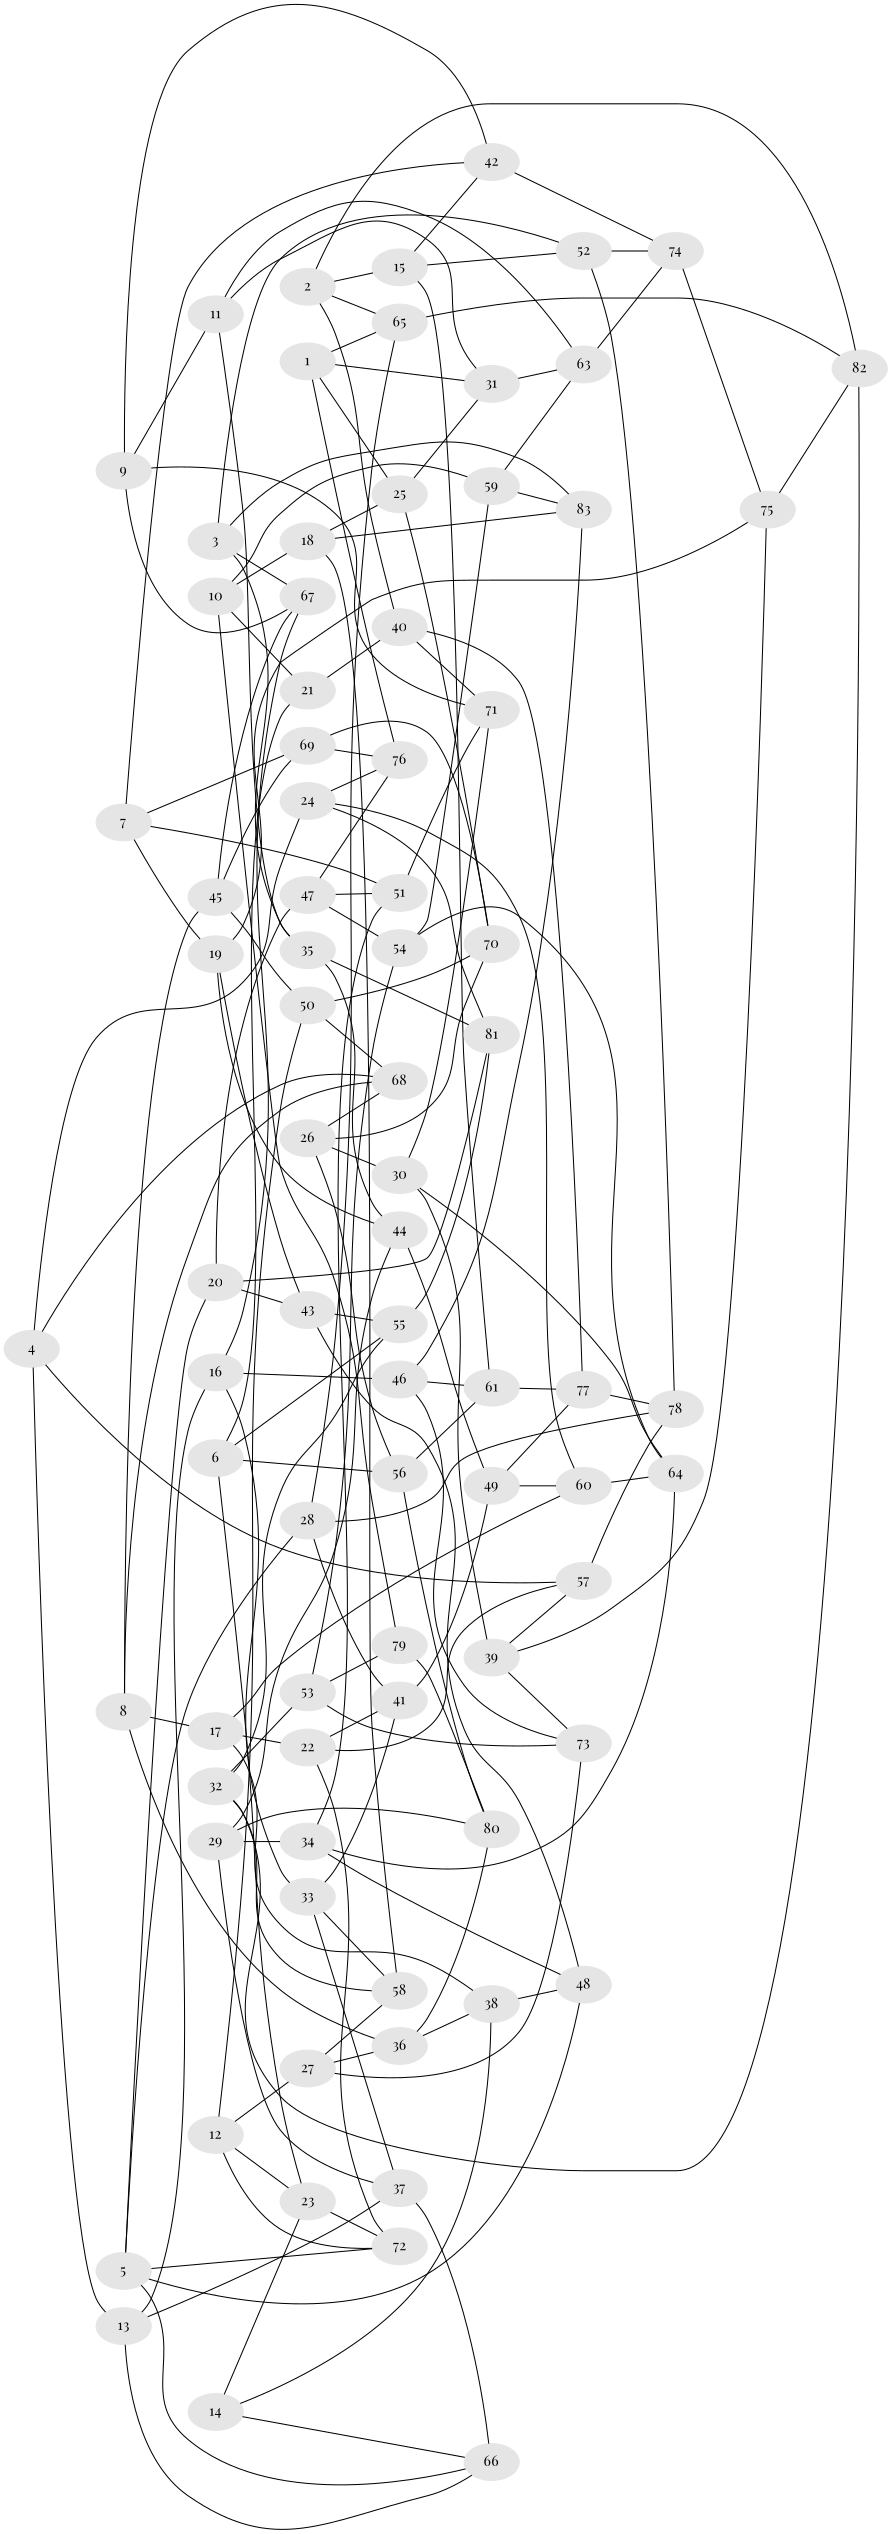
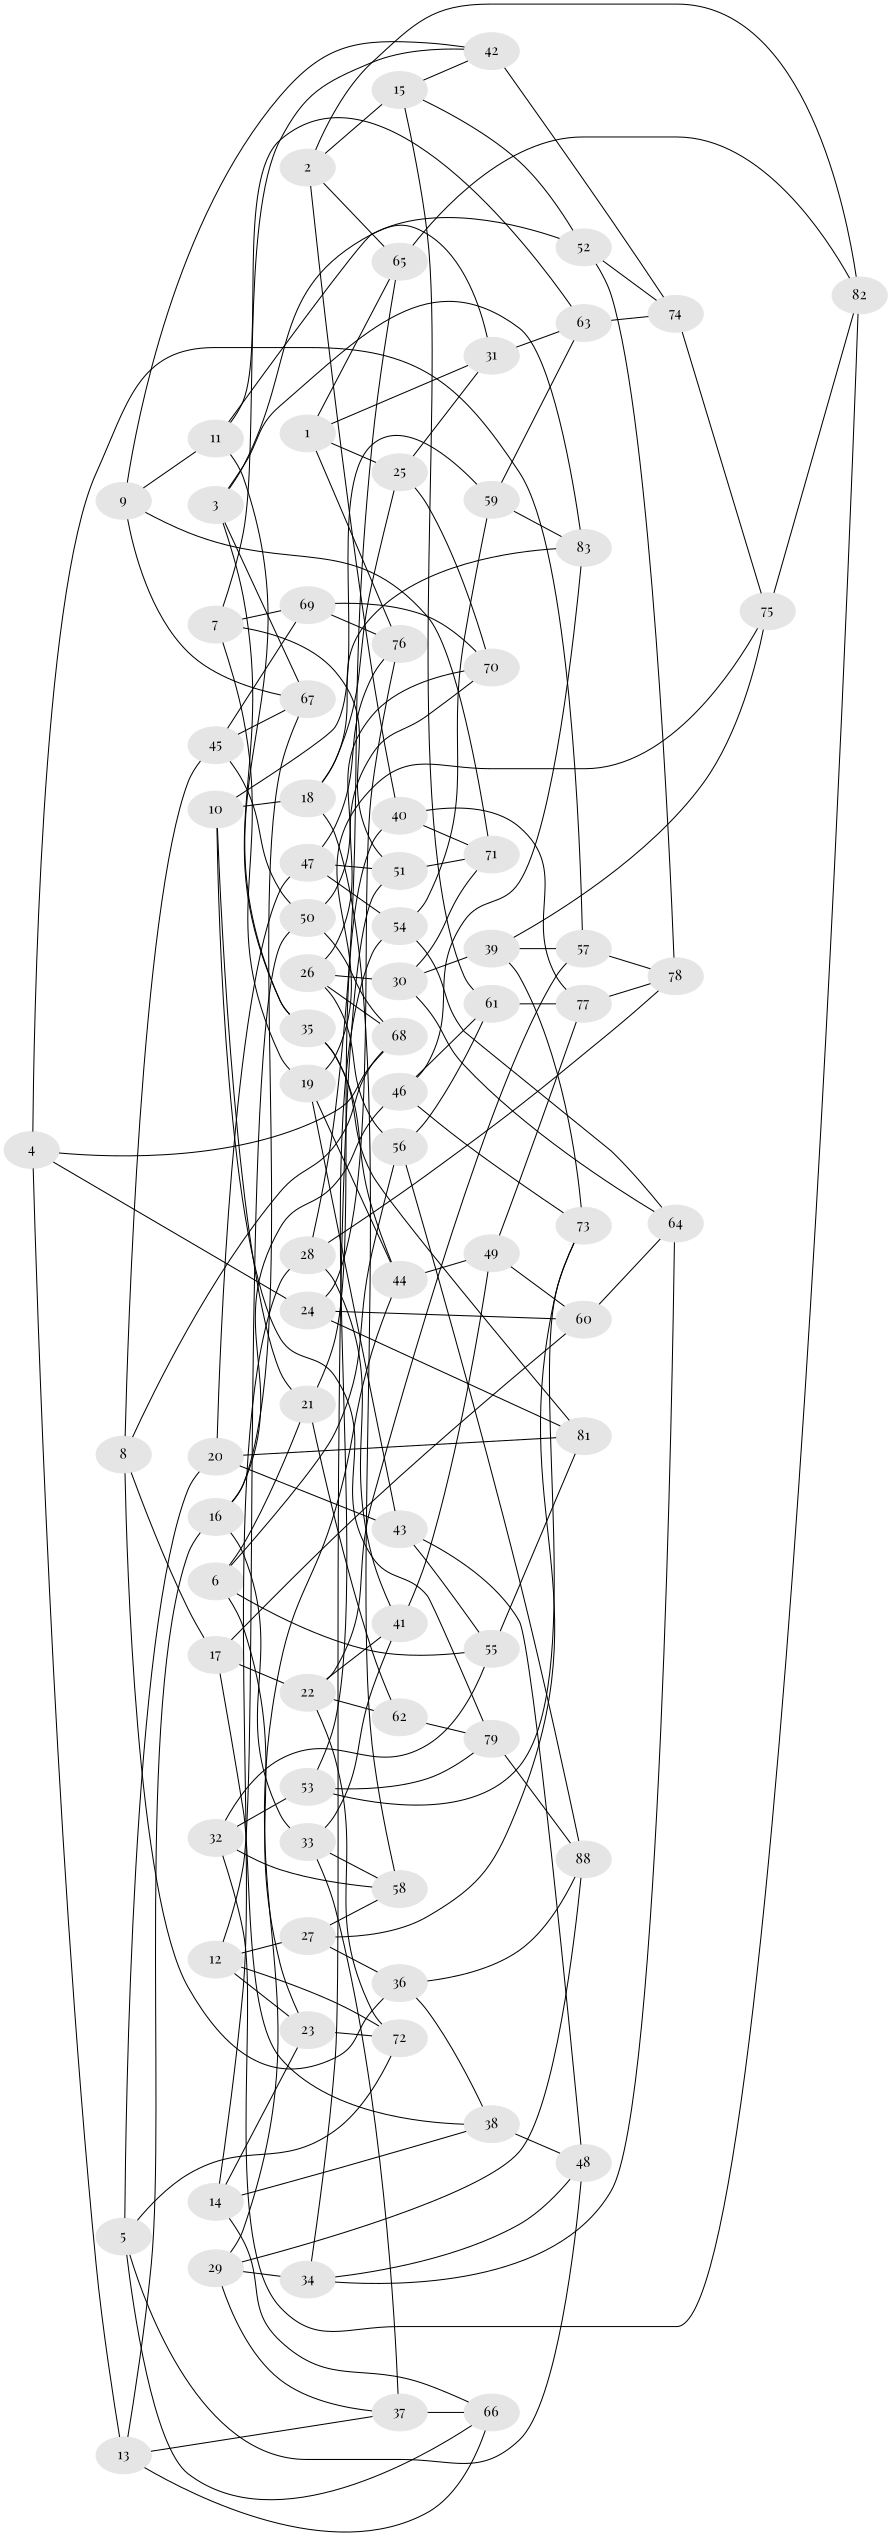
node "62": added
node "80": label "80" -> "88"
edge "28" -- "5": now "28" -- "14"
